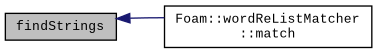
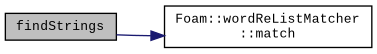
edge "Foam::wordReListMatcher ::match" -> "findStrings": reversed
